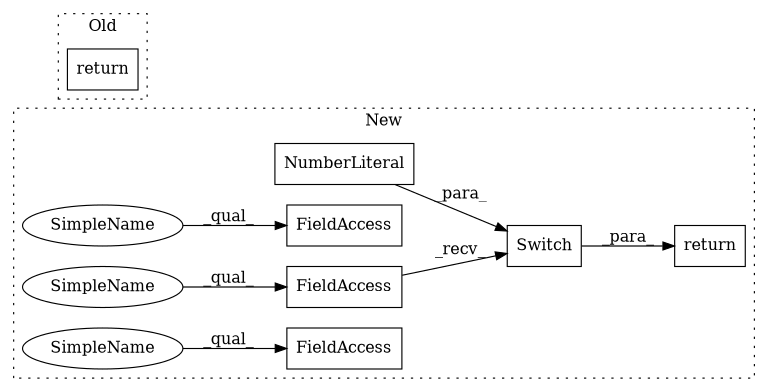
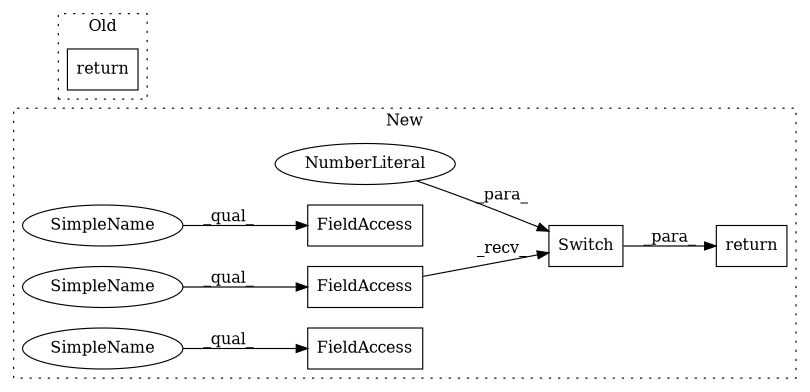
node "NumberLiteral": shape box -> ellipse
